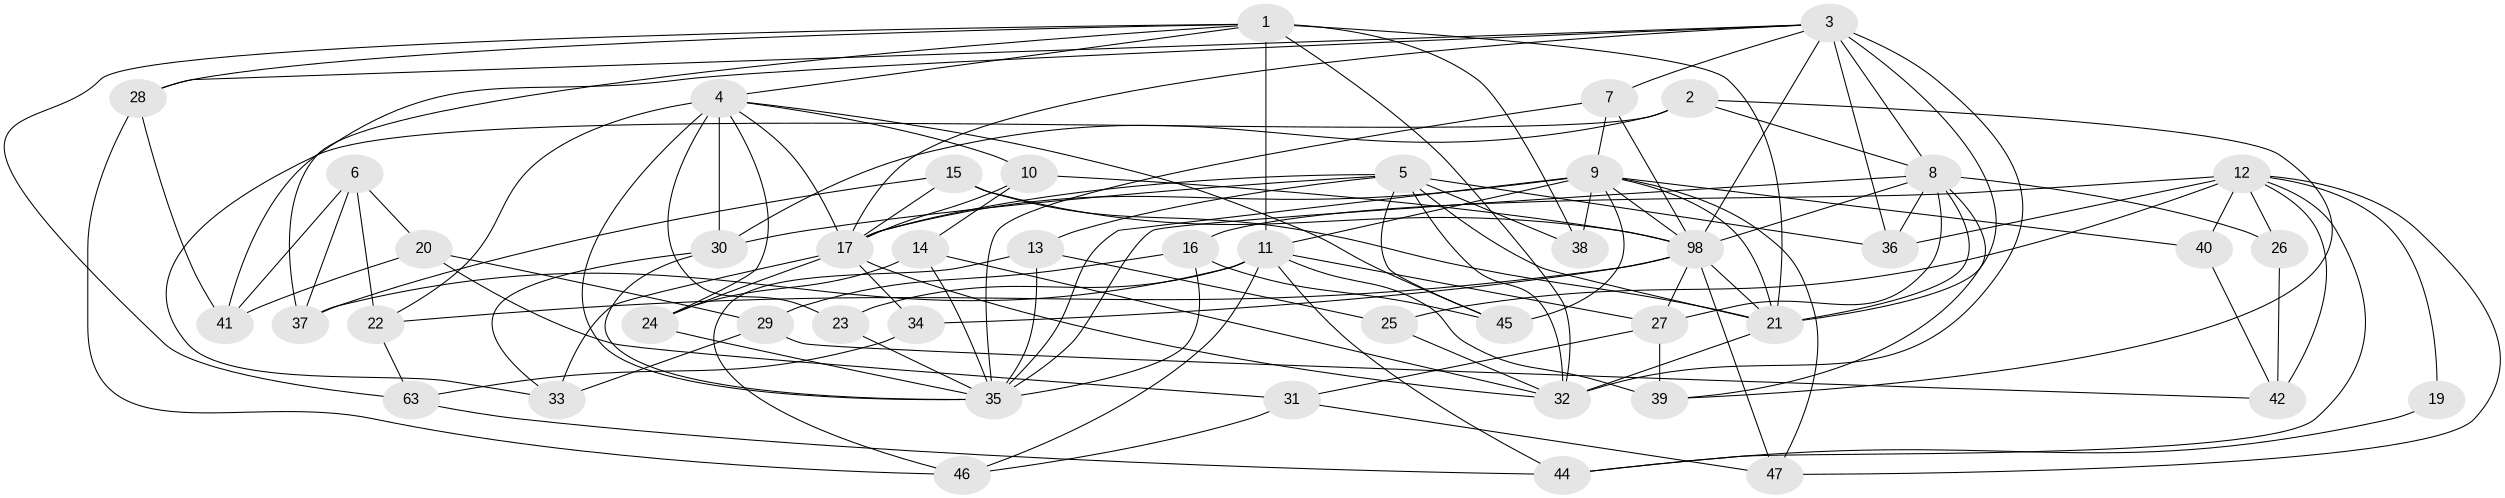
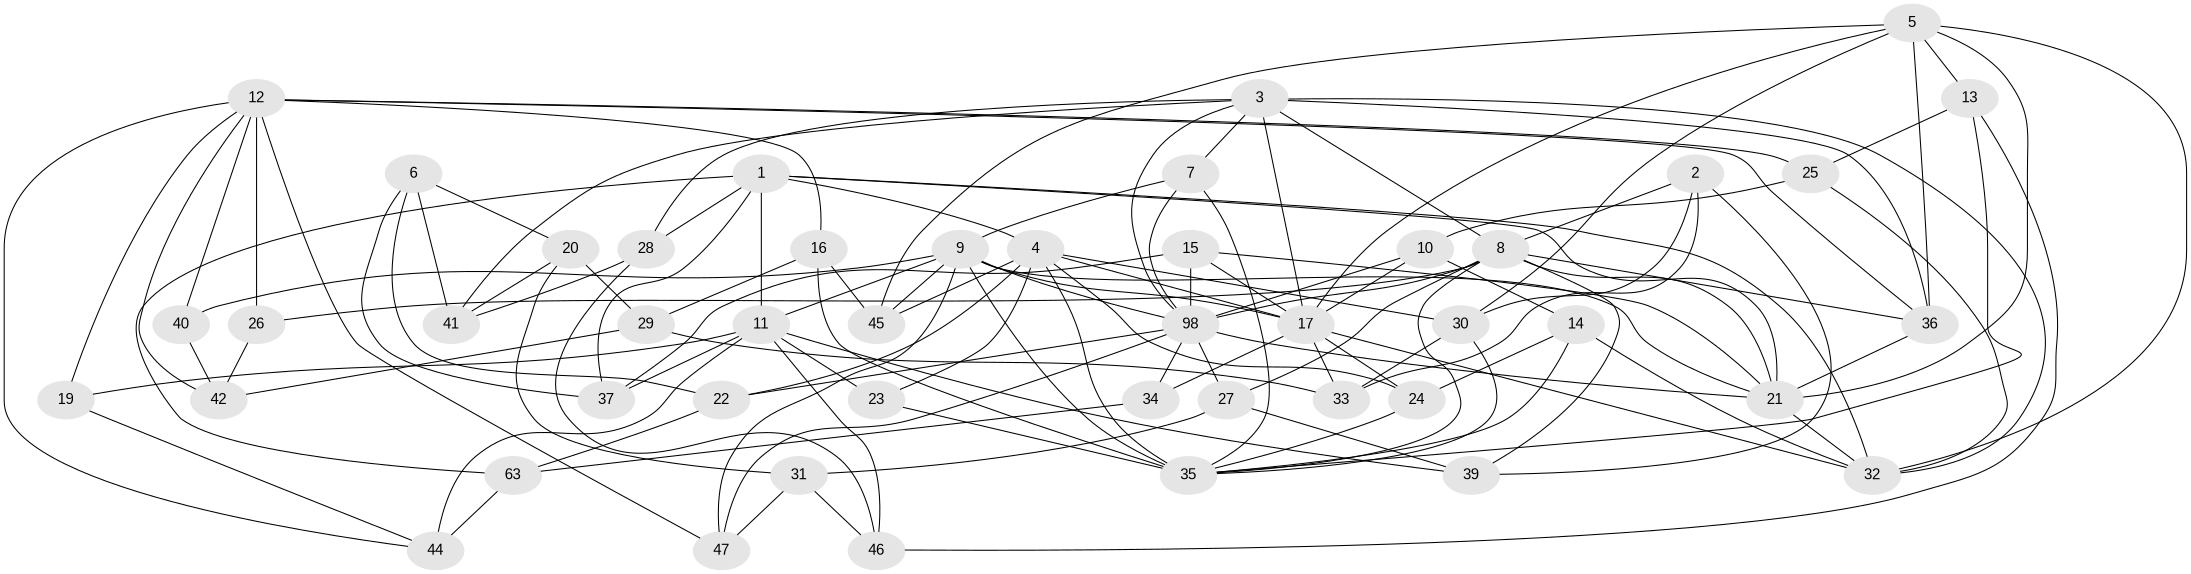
edge "4" -- "10": now "25" -- "10"
edge "3" -- "21": now "36" -- "21"
node "38": removed
edge "11" -- "27": now "11" -- "19"
